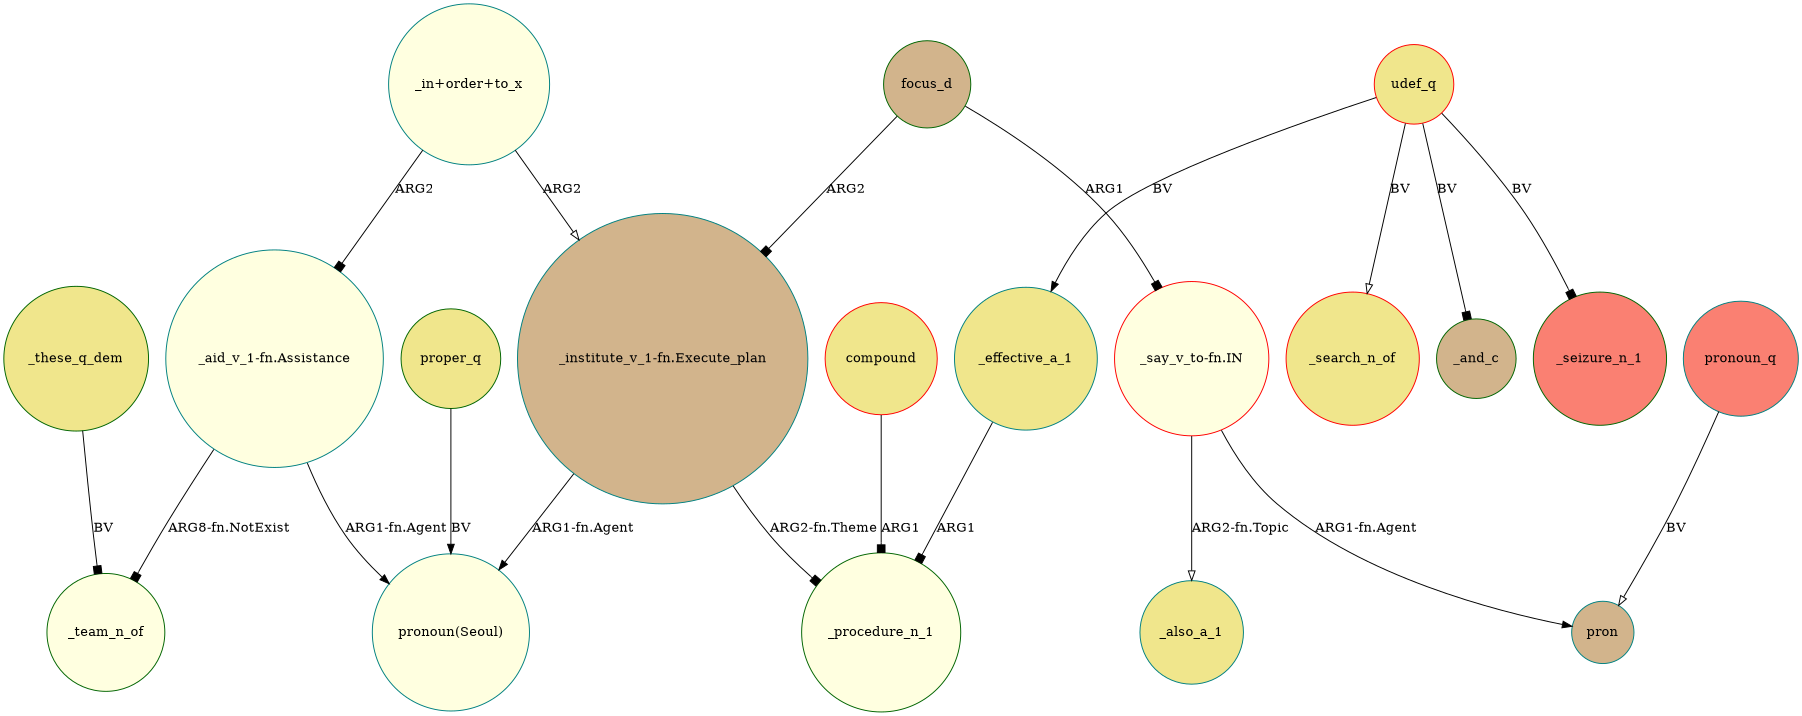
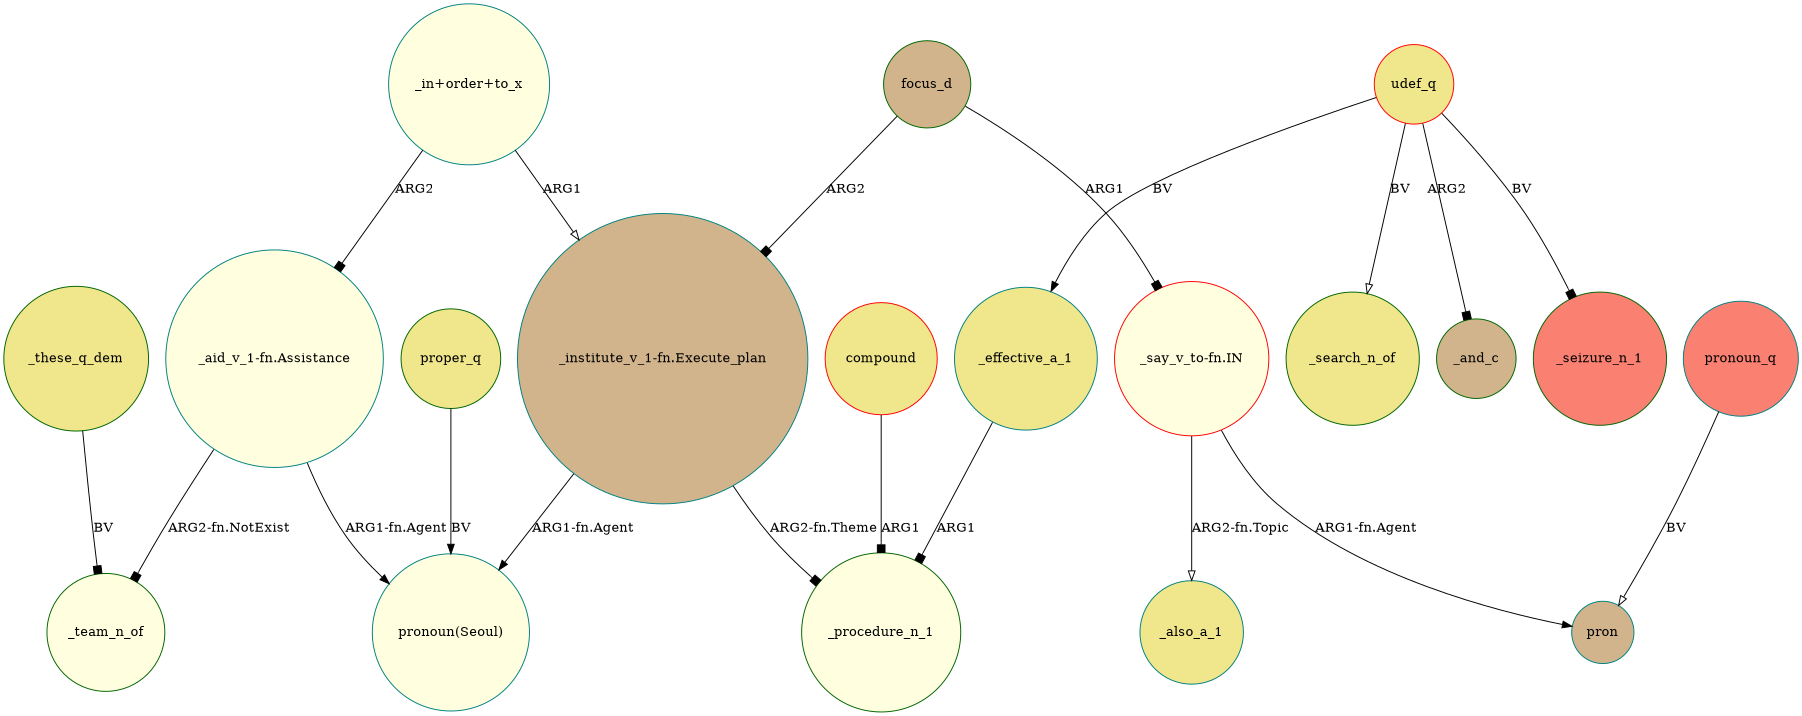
edge "_in+order+to_x" -> "_institute_v_1-fn.Execute_plan": label "ARG2" -> "ARG1"
edge "udef_q" -> "_and_c": label "BV" -> "ARG2"
node "_search_n_of": color red -> darkgreen
edge "_aid_v_1-fn.Assistance" -> "_team_n_of": label "ARG8-fn.NotExist" -> "ARG2-fn.NotExist"
